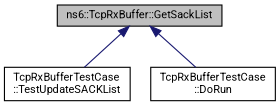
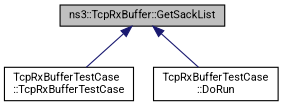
node "ns6::TcpRxBuffer::GetSackList": label "ns6::TcpRxBuffer::GetSackList" -> "ns3::TcpRxBuffer::GetSackList"
node "TcpRxBufferTestCase ::TestUpdateSACKList": label "TcpRxBufferTestCase ::TestUpdateSACKList" -> "TcpRxBufferTestCase ::TcpRxBufferTestCase"
